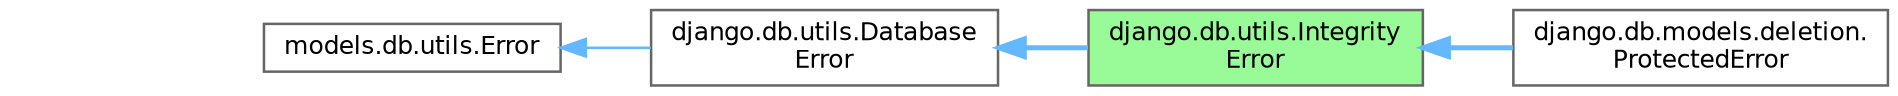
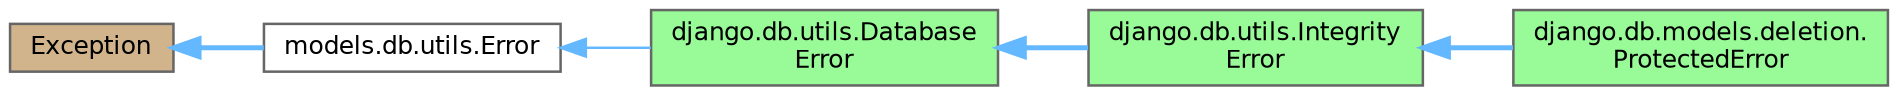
node "Exception": added
node "django.db.utils.Database Error": fillcolor white -> palegreen
node "django.db.models.deletion. ProtectedError": fillcolor white -> palegreen
